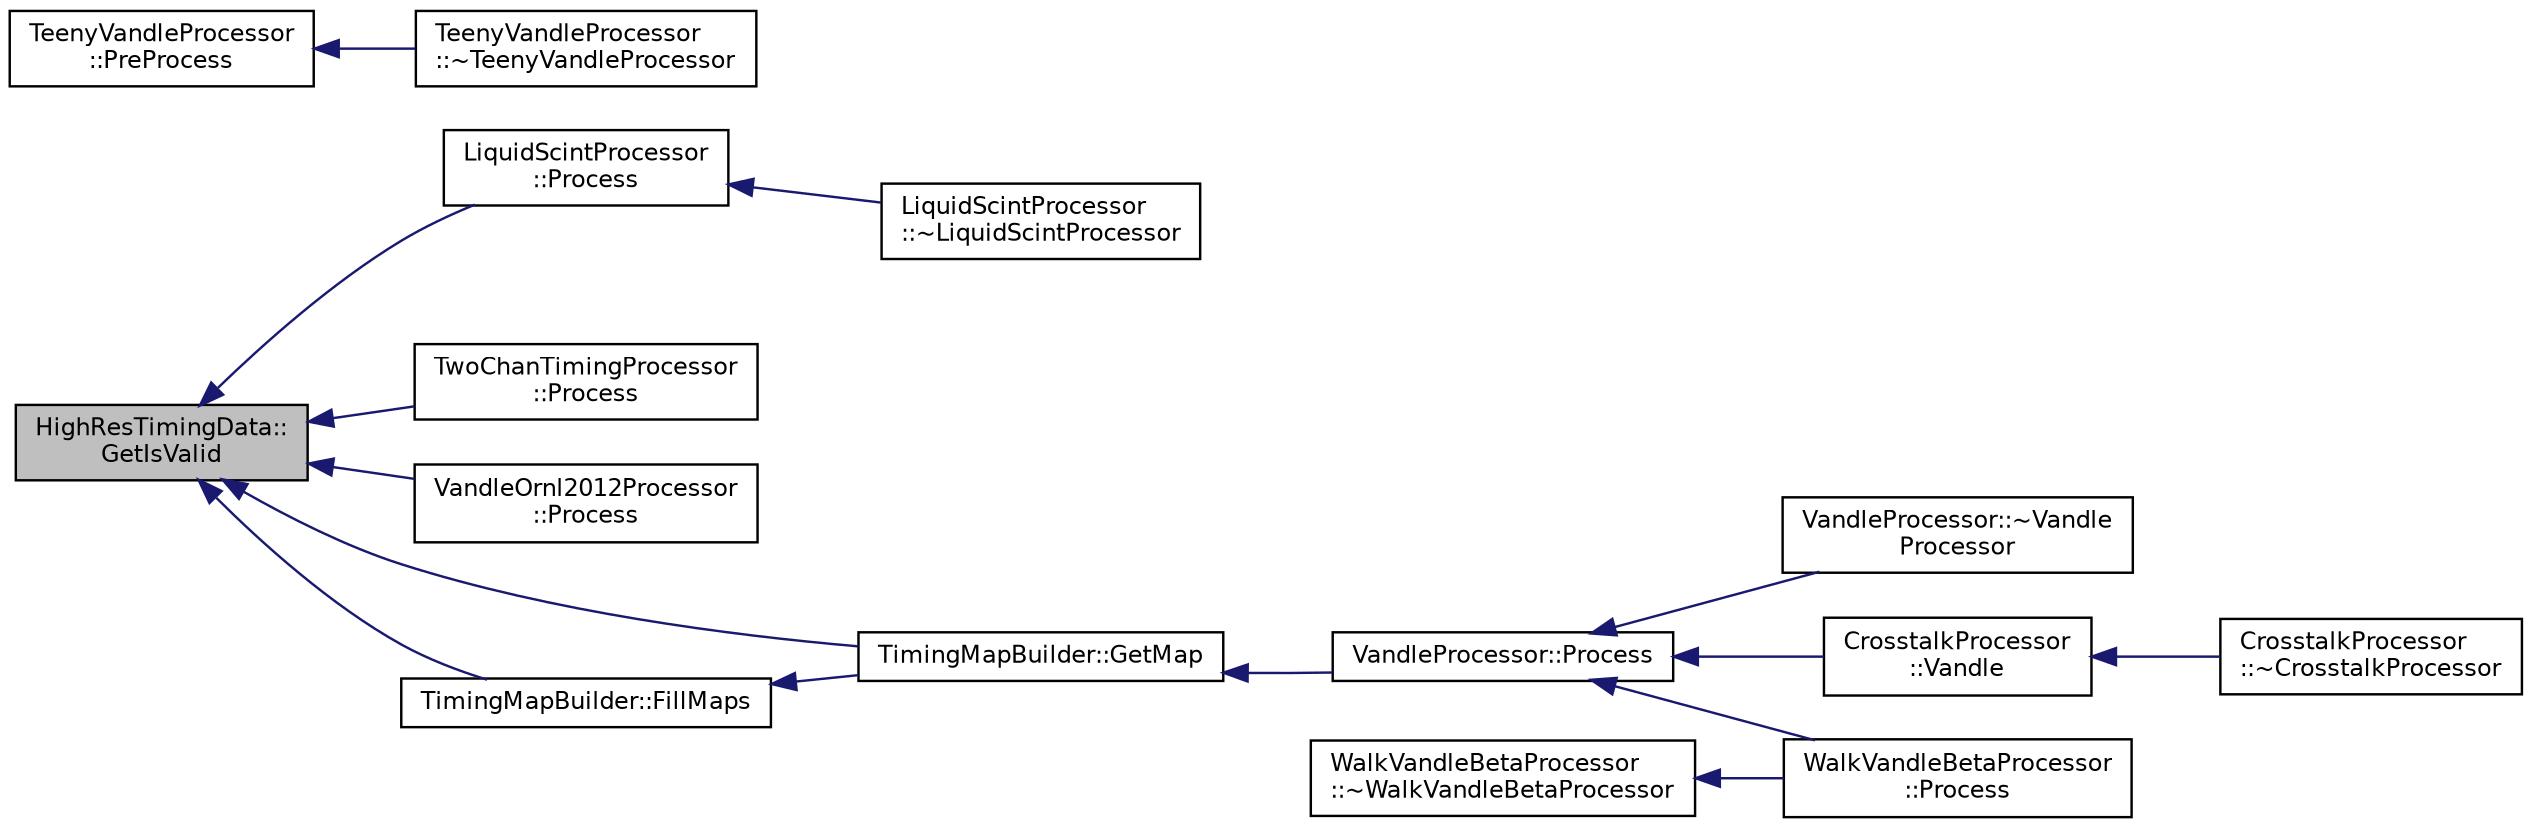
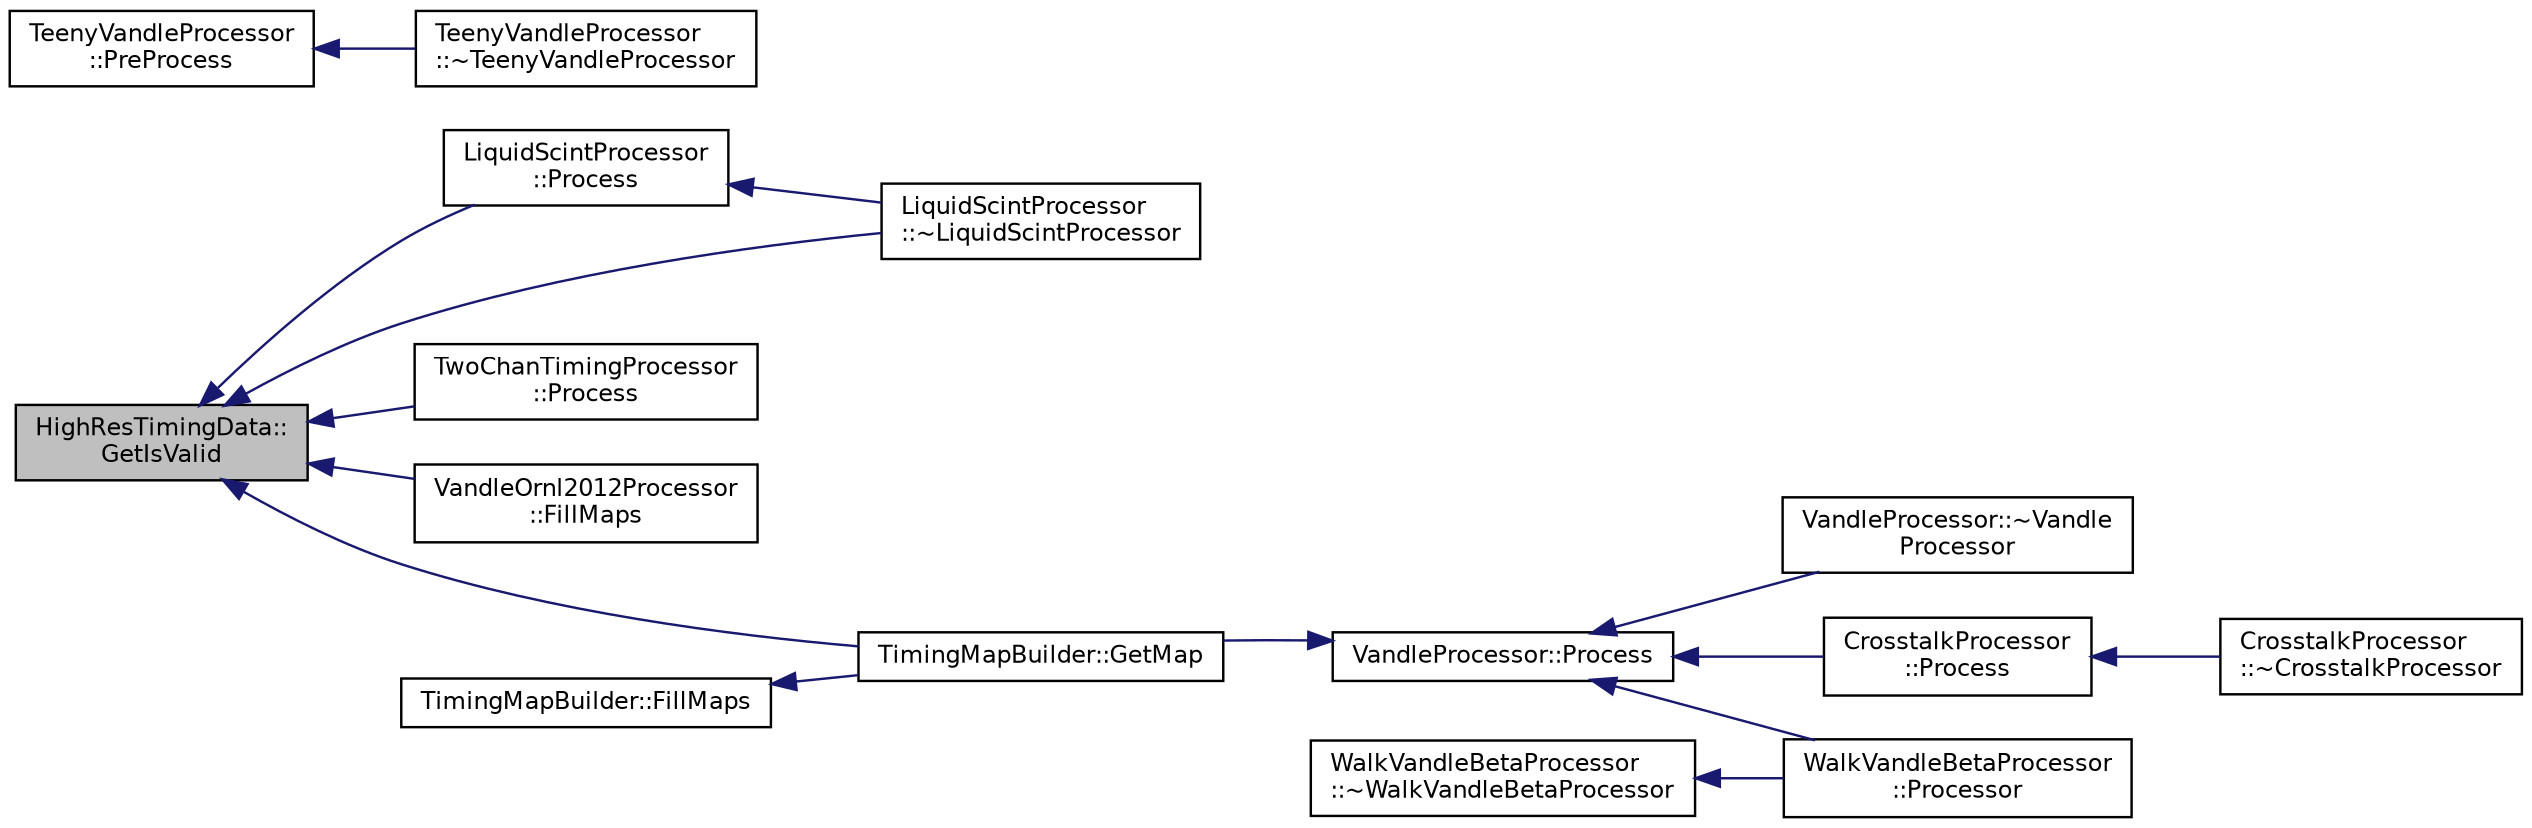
node "VandleOrnl2012Processor ::Process": label "VandleOrnl2012Processor ::Process" -> "VandleOrnl2012Processor ::FillMaps"
edge "TimingMapBuilder::FillMaps" -> "HighResTimingData:: GetIsValid": now "LiquidScintProcessor ::~LiquidScintProcessor" -> "HighResTimingData:: GetIsValid"
node "CrosstalkProcessor ::Vandle": label "CrosstalkProcessor ::Vandle" -> "CrosstalkProcessor ::Process"
edge "VandleProcessor::Process" -> "TimingMapBuilder::GetMap": reversed
node "WalkVandleBetaProcessor ::Process": label "WalkVandleBetaProcessor ::Process" -> "WalkVandleBetaProcessor ::Processor"
